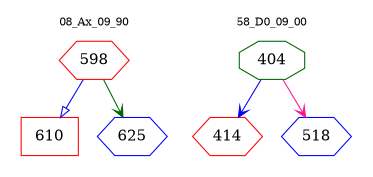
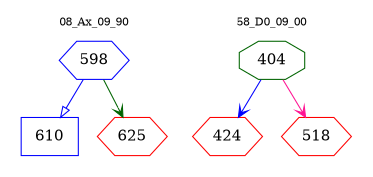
node "598": color red -> blue
node "610": color red -> blue
node "625": color blue -> red
node "414": label "414" -> "424"
node "518": color blue -> red
